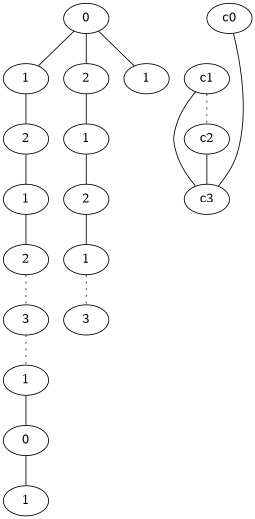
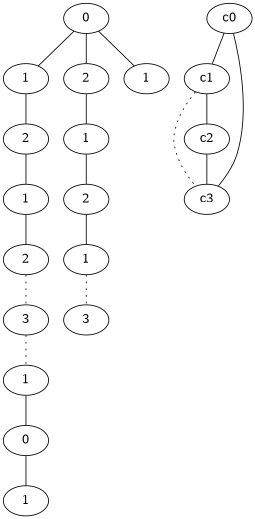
edge "c0" -- "c1": added
edge "c1" -- "c2": style dotted -> solid
edge "c1" -- "c3": style solid -> dotted
